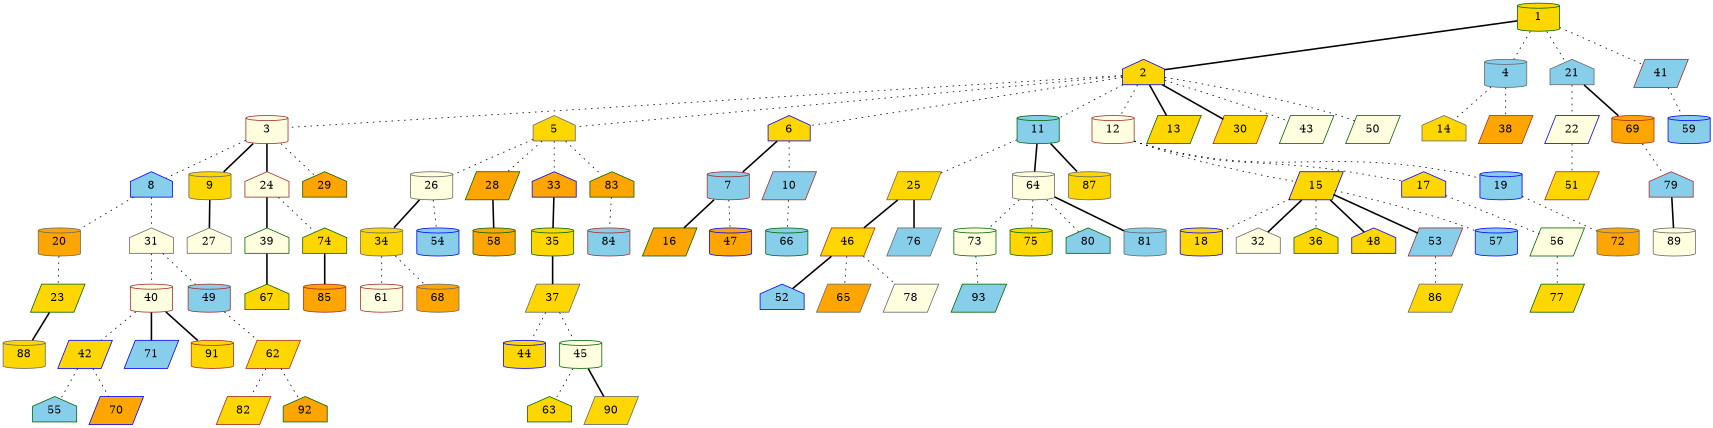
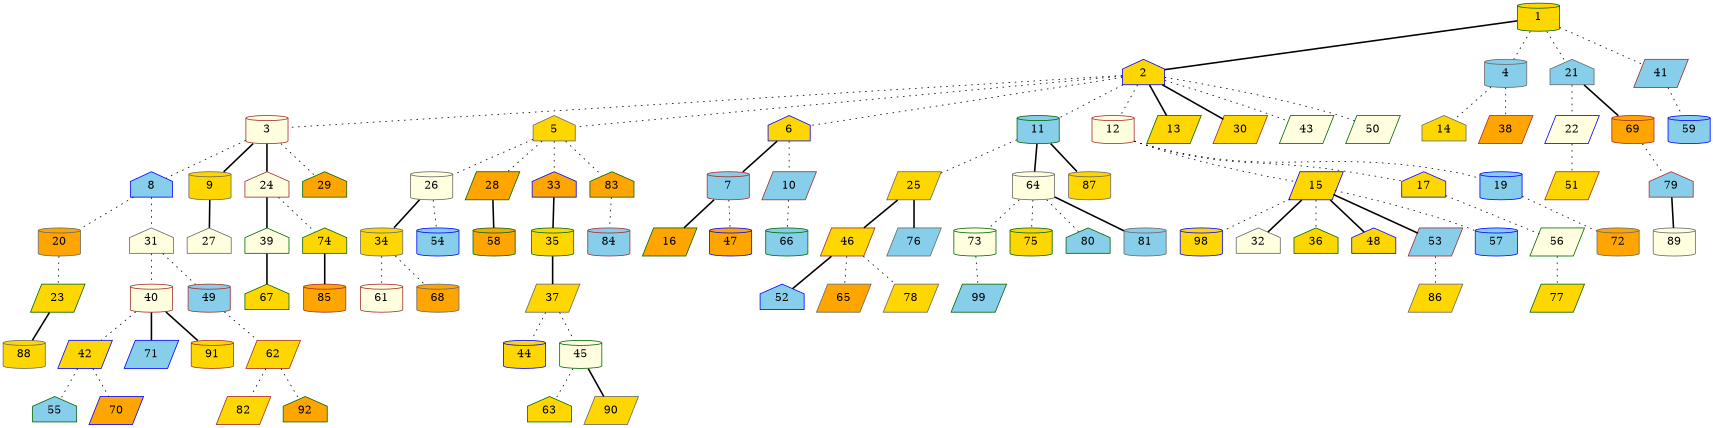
node "18": label "18" -> "98"
node "78": fillcolor lightyellow -> gold
node "93": label "93" -> "99"
